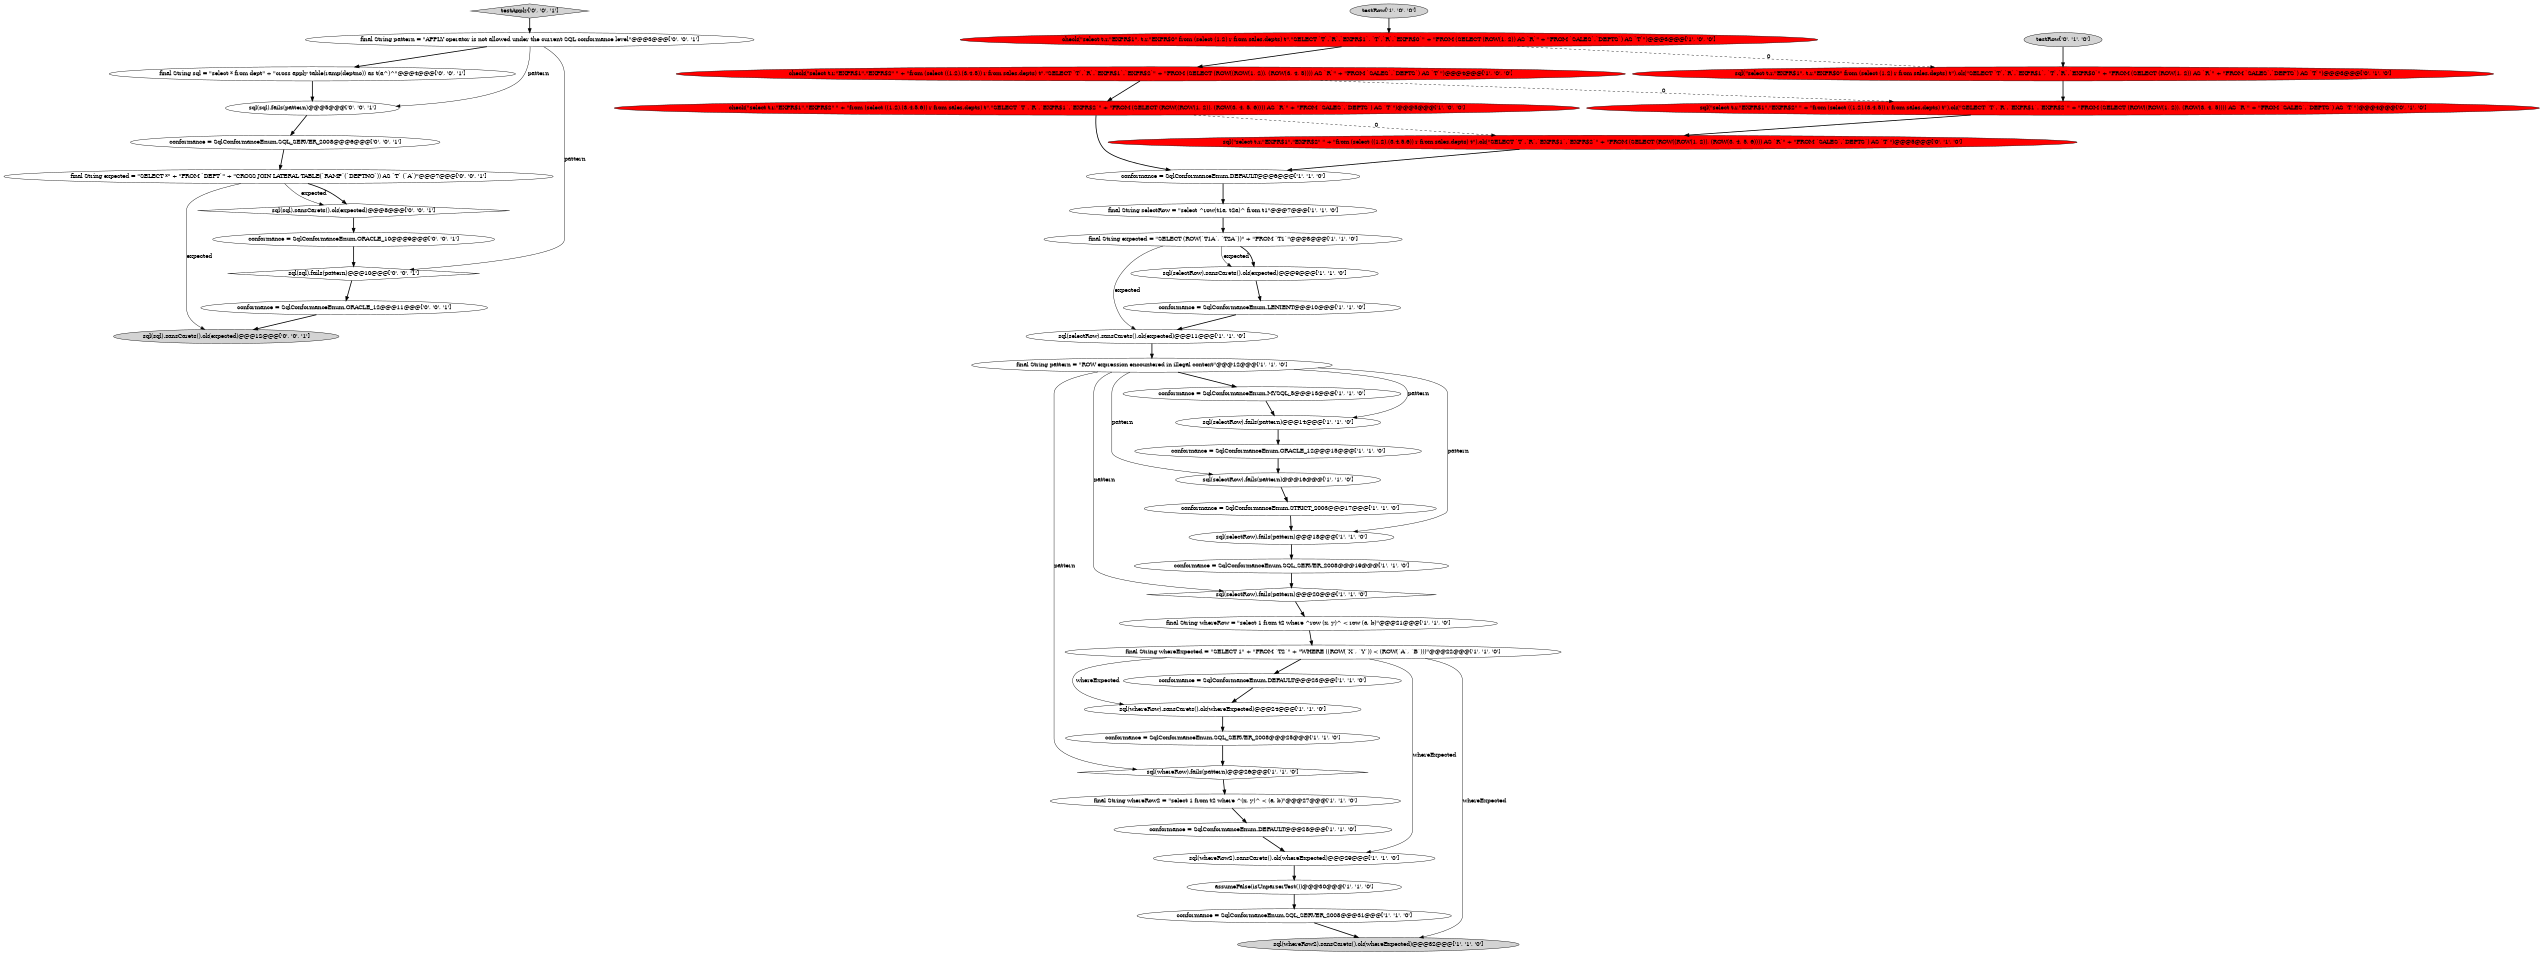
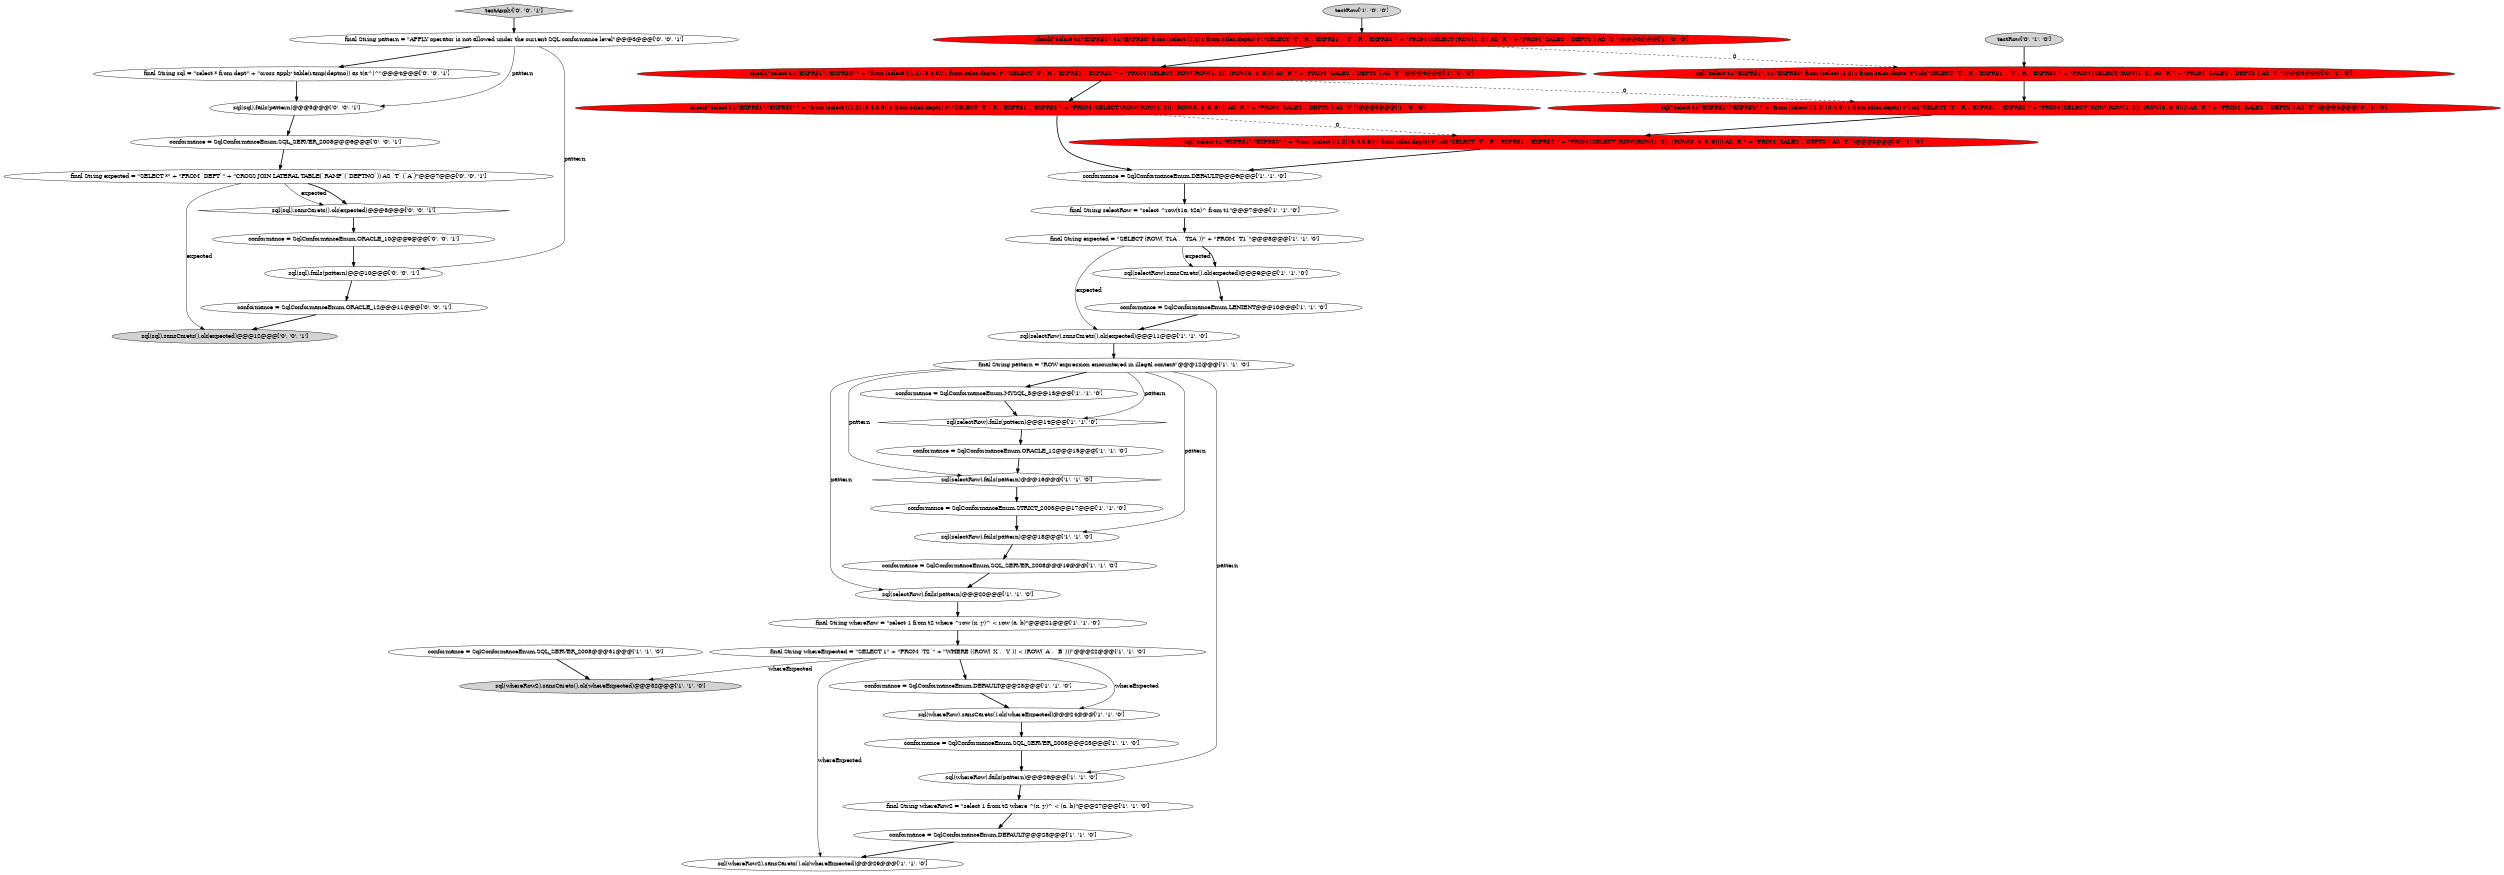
node "sql(sql).fails(pattern)@@@10@@@['0', '0', '1']": shape diamond -> ellipse
node "sql(selectRow).fails(pattern)@@@14@@@['1', '1', '0']": shape ellipse -> diamond
node "sql(selectRow).fails(pattern)@@@16@@@['1', '1', '0']": shape ellipse -> diamond
node "sql(selectRow).fails(pattern)@@@20@@@['1', '1', '0']": shape diamond -> ellipse
node "sql(whereRow).fails(pattern)@@@26@@@['1', '1', '0']": shape diamond -> ellipse
node "assumeFalse(isUnparserTest())@@@30@@@['1', '1', '0']": removed
